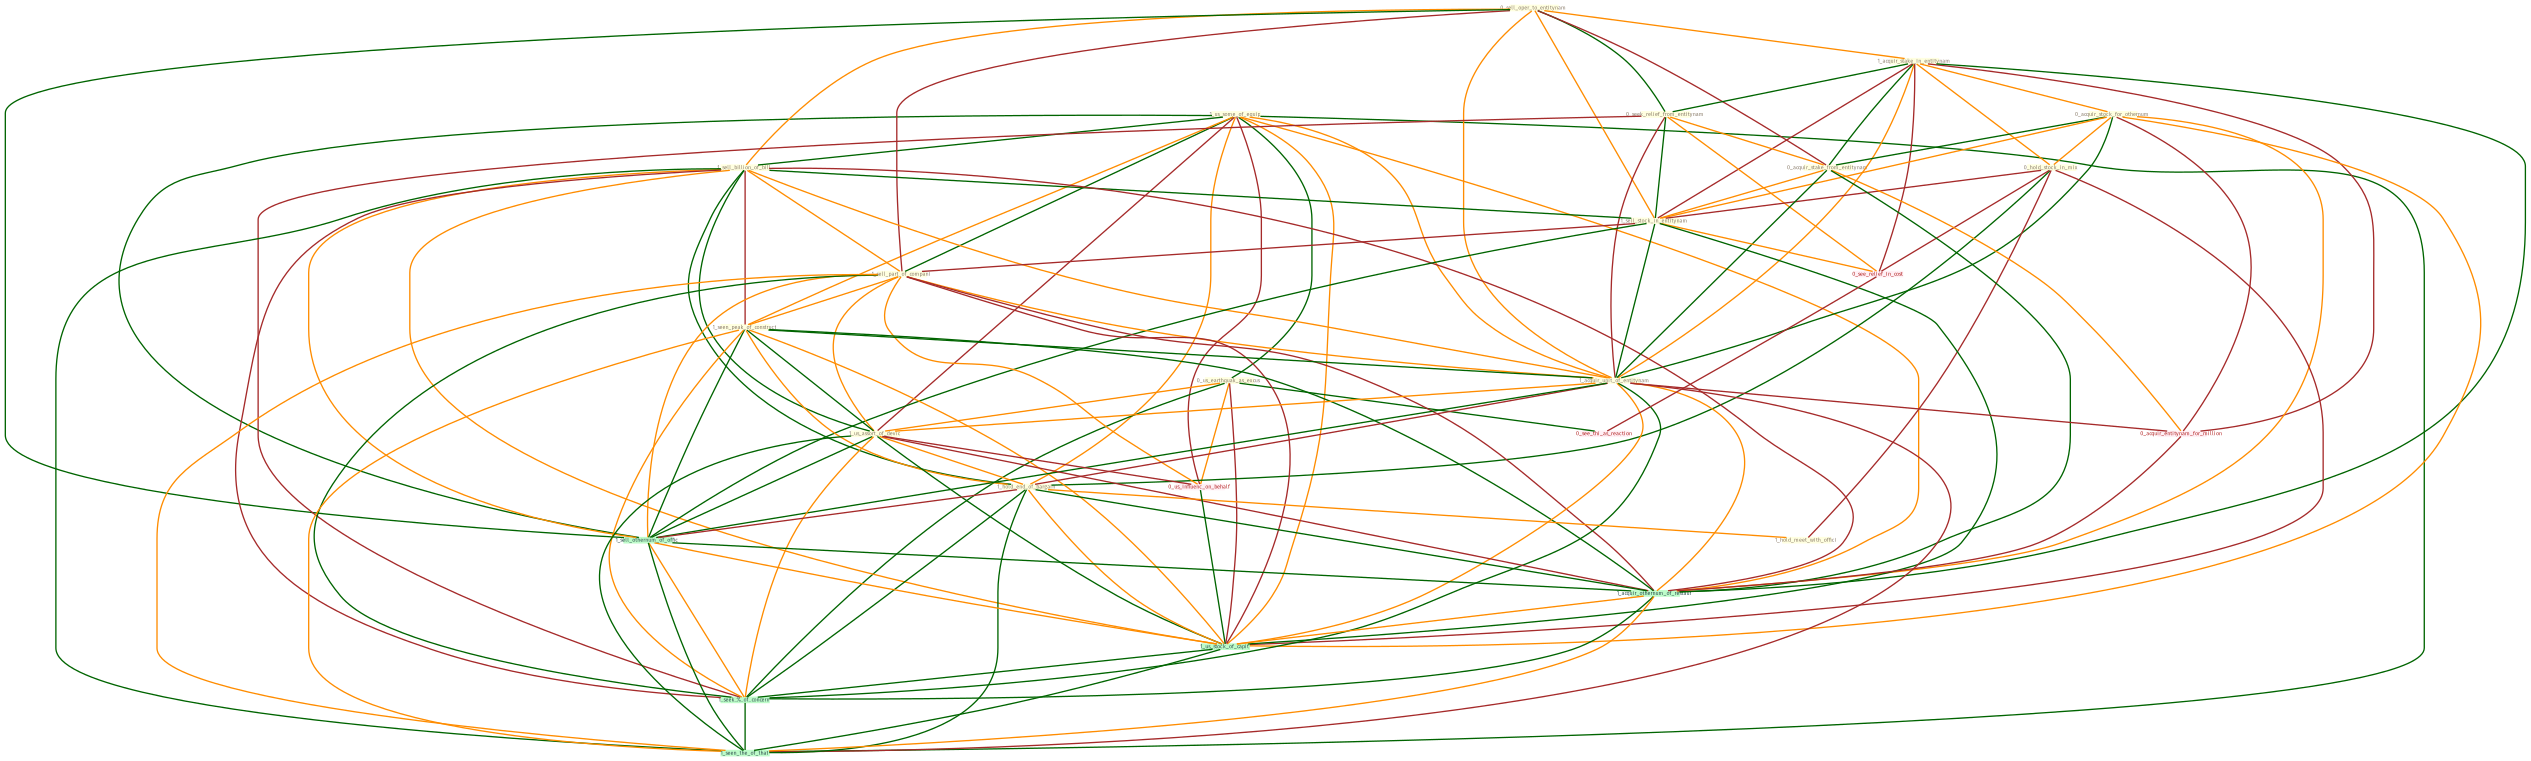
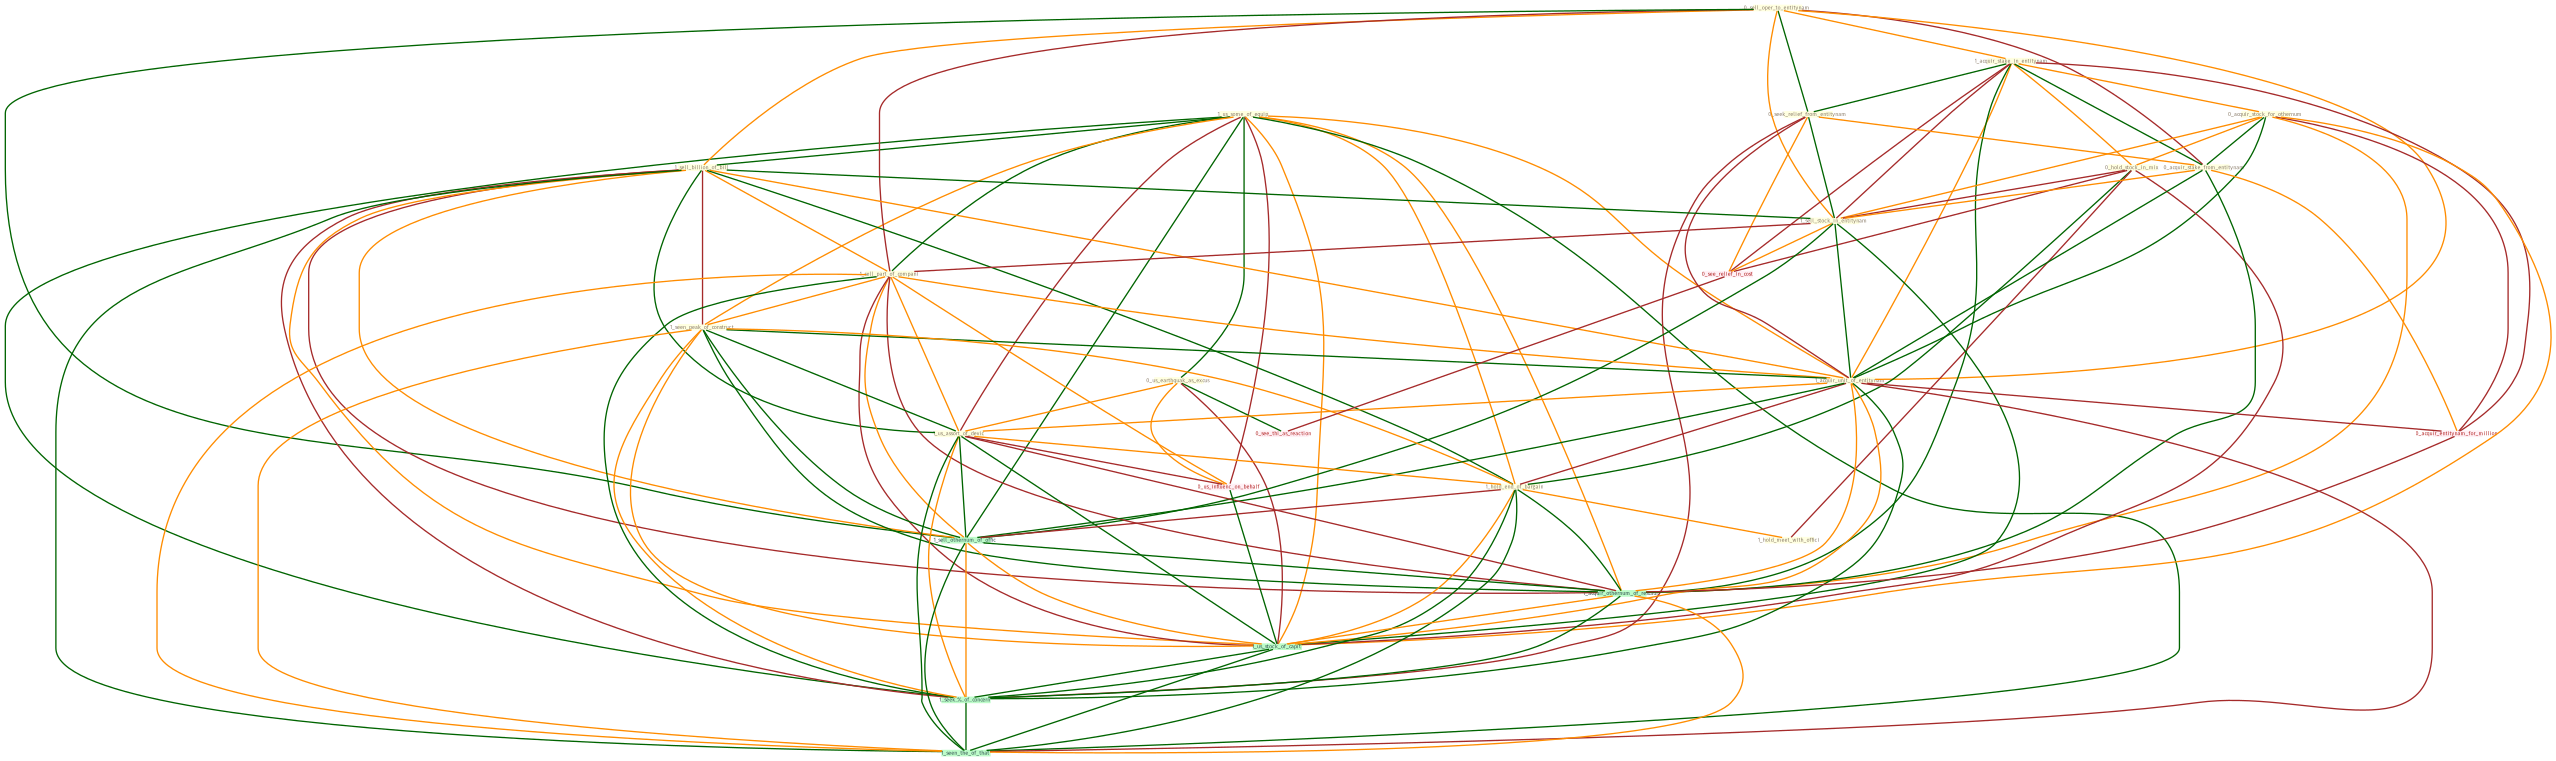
edge "0_us_earthquak_as_excus" -- "1_seek_%_of_concern": now "1_us_some_of_equip" -- "1_seek_%_of_concern"
